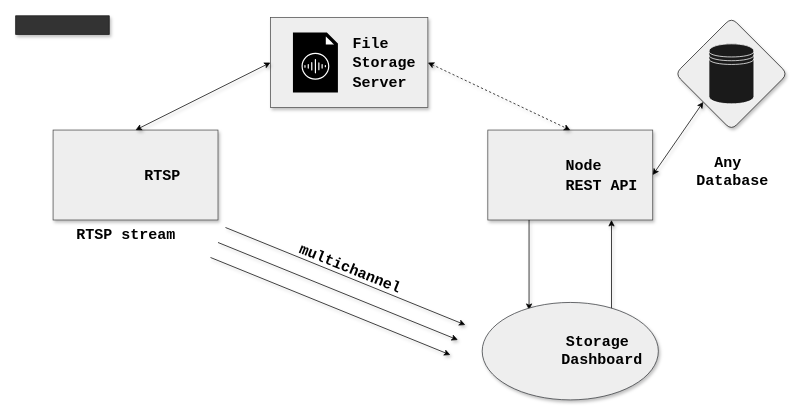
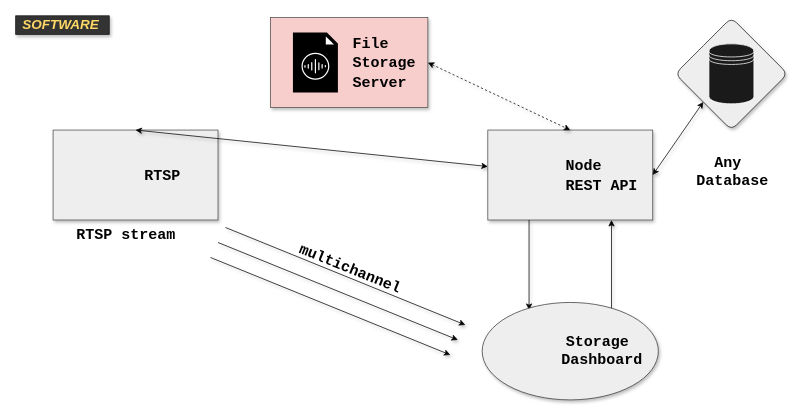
node "SOFTWARE": added
node "File Storage Server": fillcolor #eeeeee -> #f8cecc
edge "File Storage Server" -- "RTSP": now "Node REST API" -- "RTSP"
